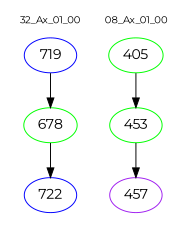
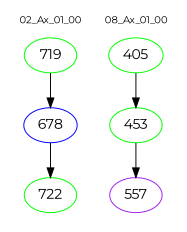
cluster "32_Ax_01_00": label "32_Ax_01_00" -> "02_Ax_01_00"
node "719": color blue -> green
node "678": color green -> blue
node "722": color blue -> green
node "457": label "457" -> "557"
